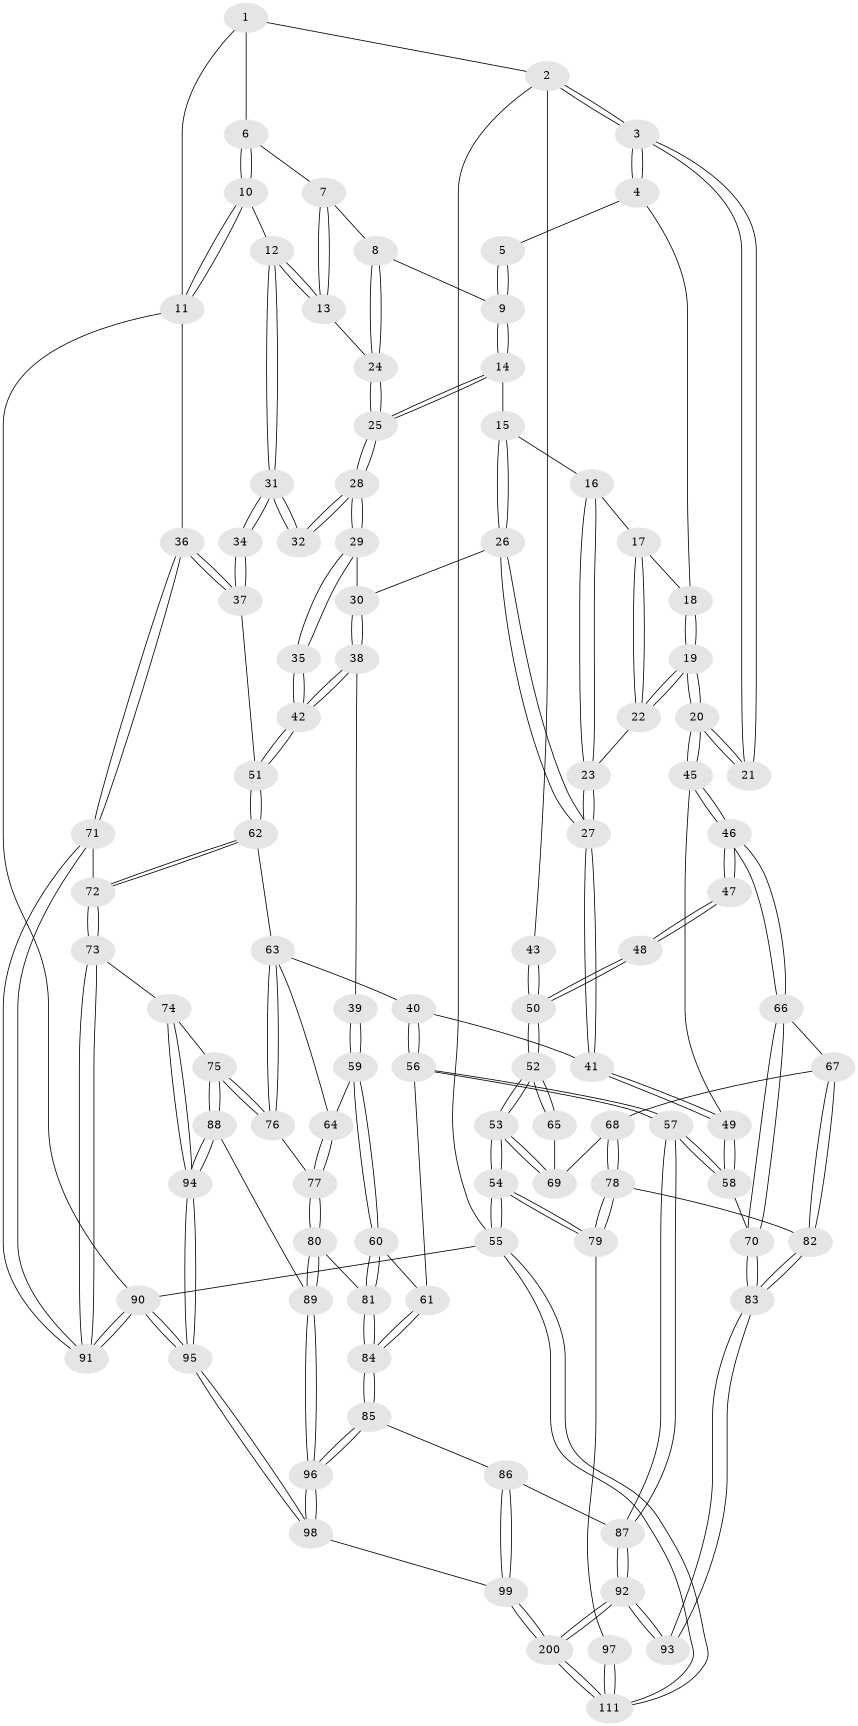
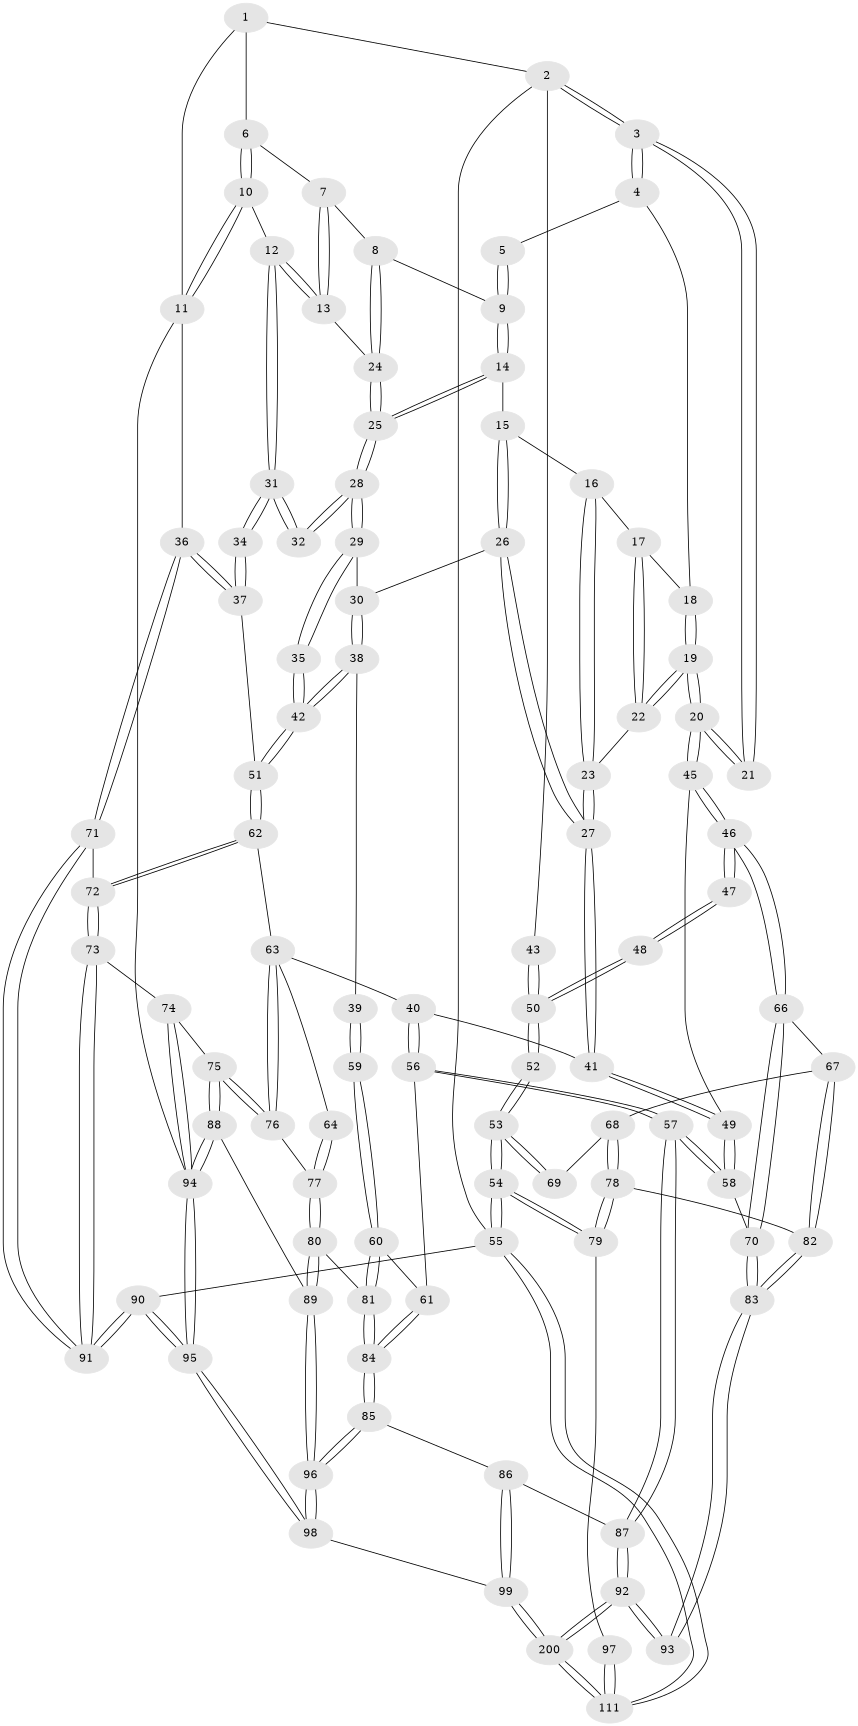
edge "11" -- "90": now "11" -- "94"
edge "59" -- "64": removed
node "65": removed
